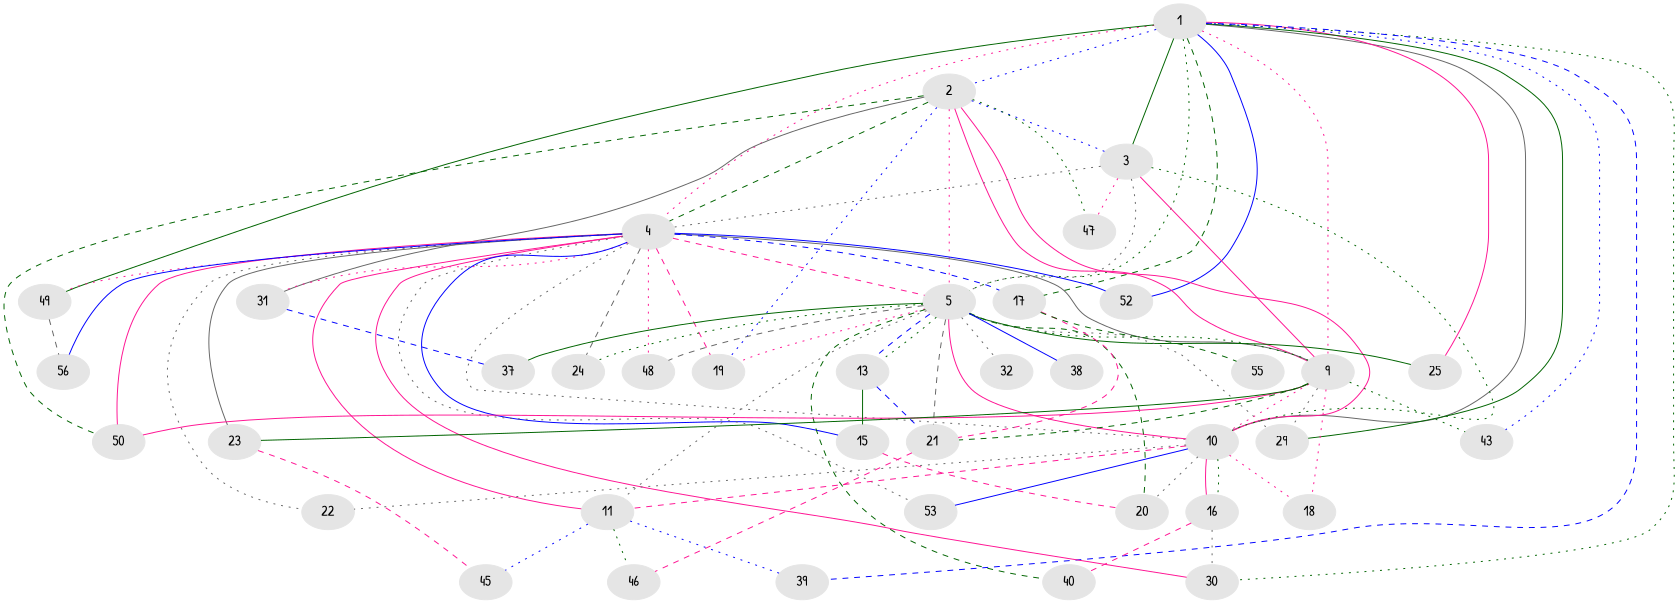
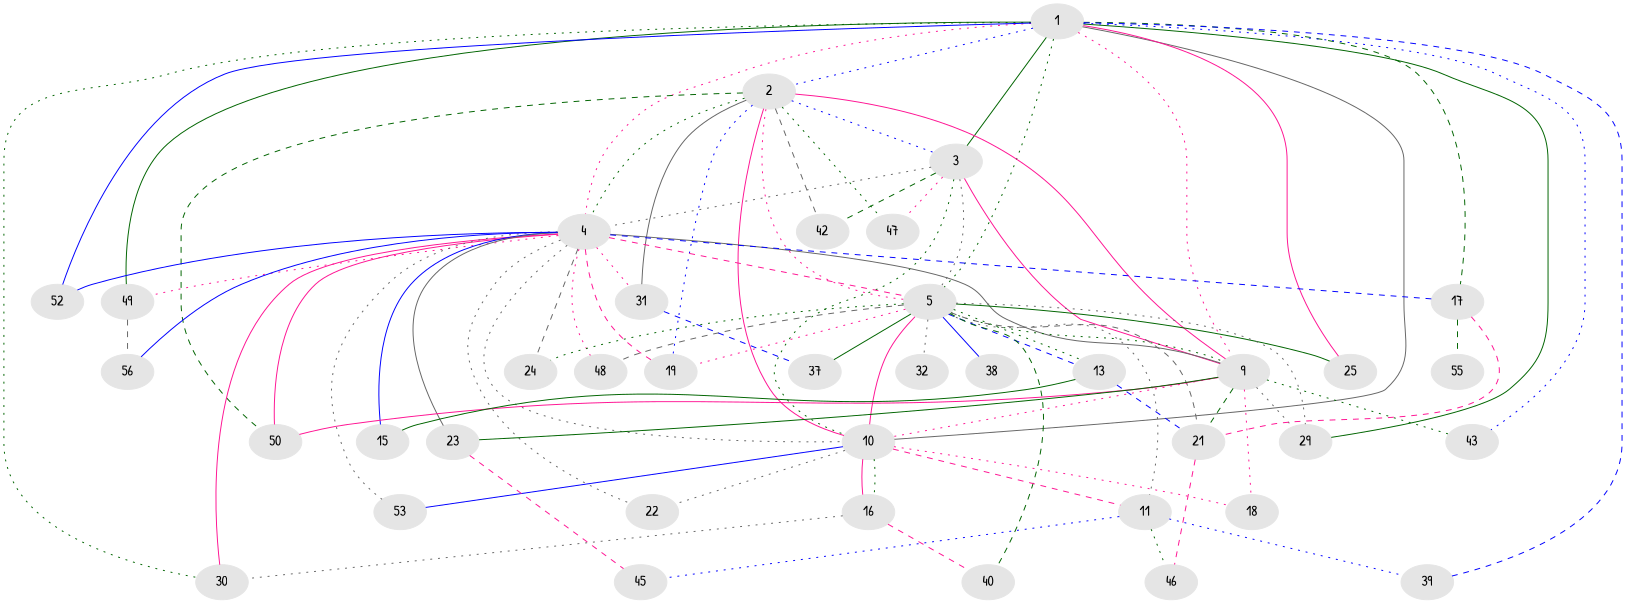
edge "2" -- "4": style dashed -> dotted
node "42": added
edge "4" -- "11": removed
node "20": removed
